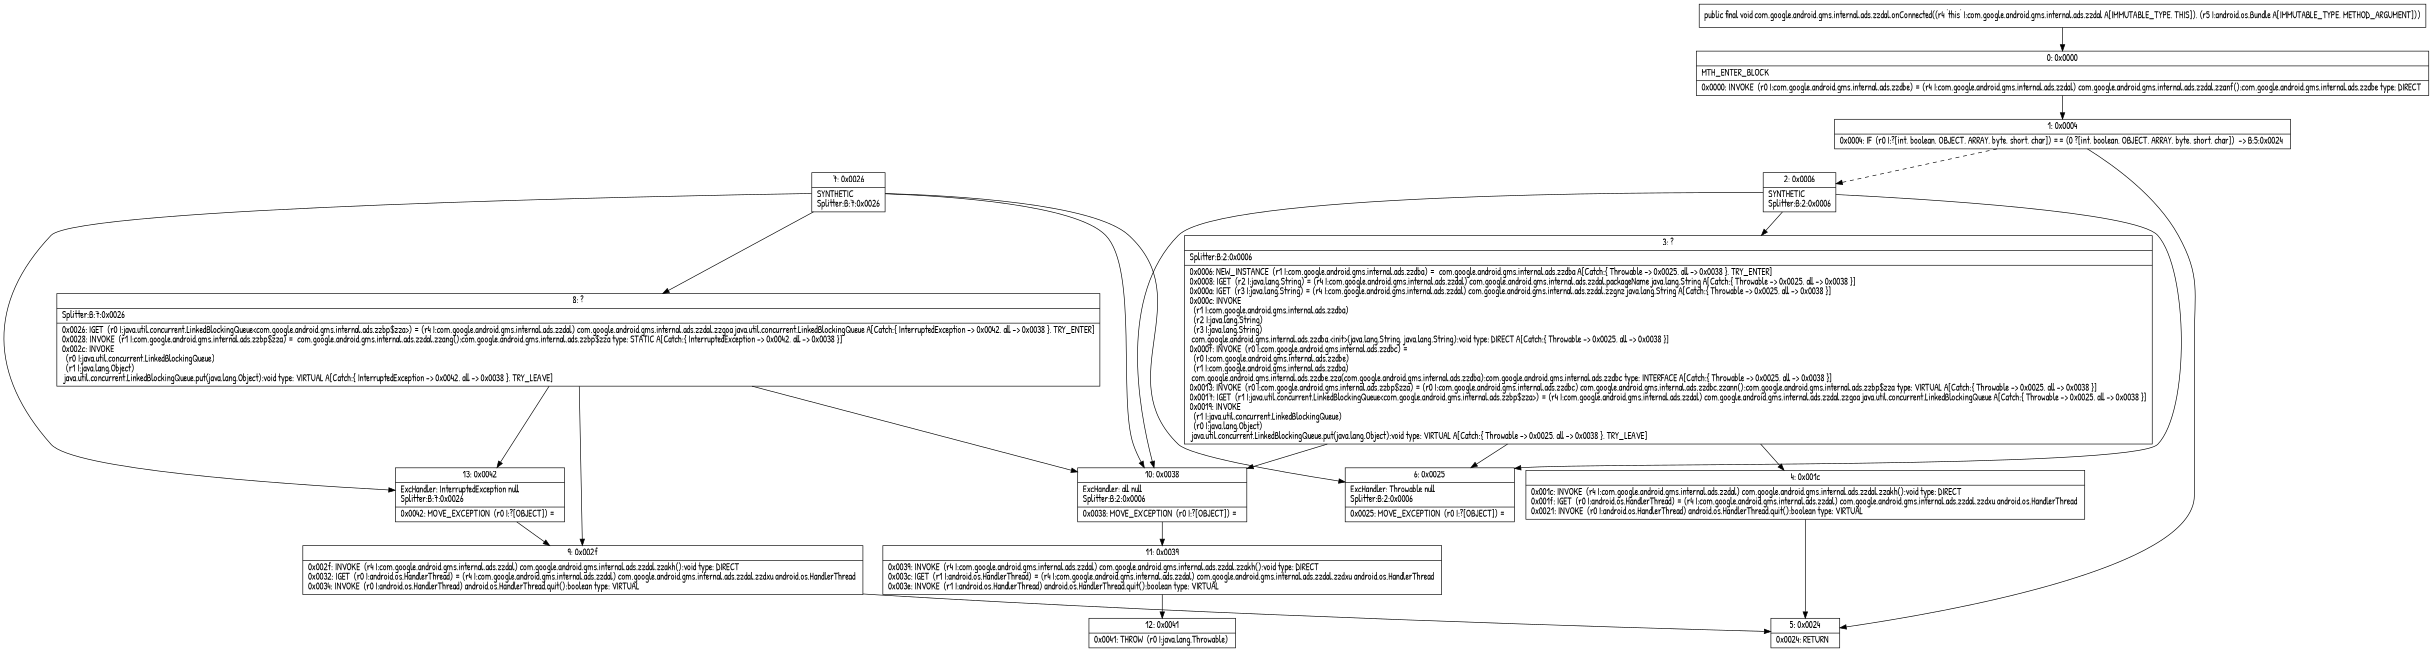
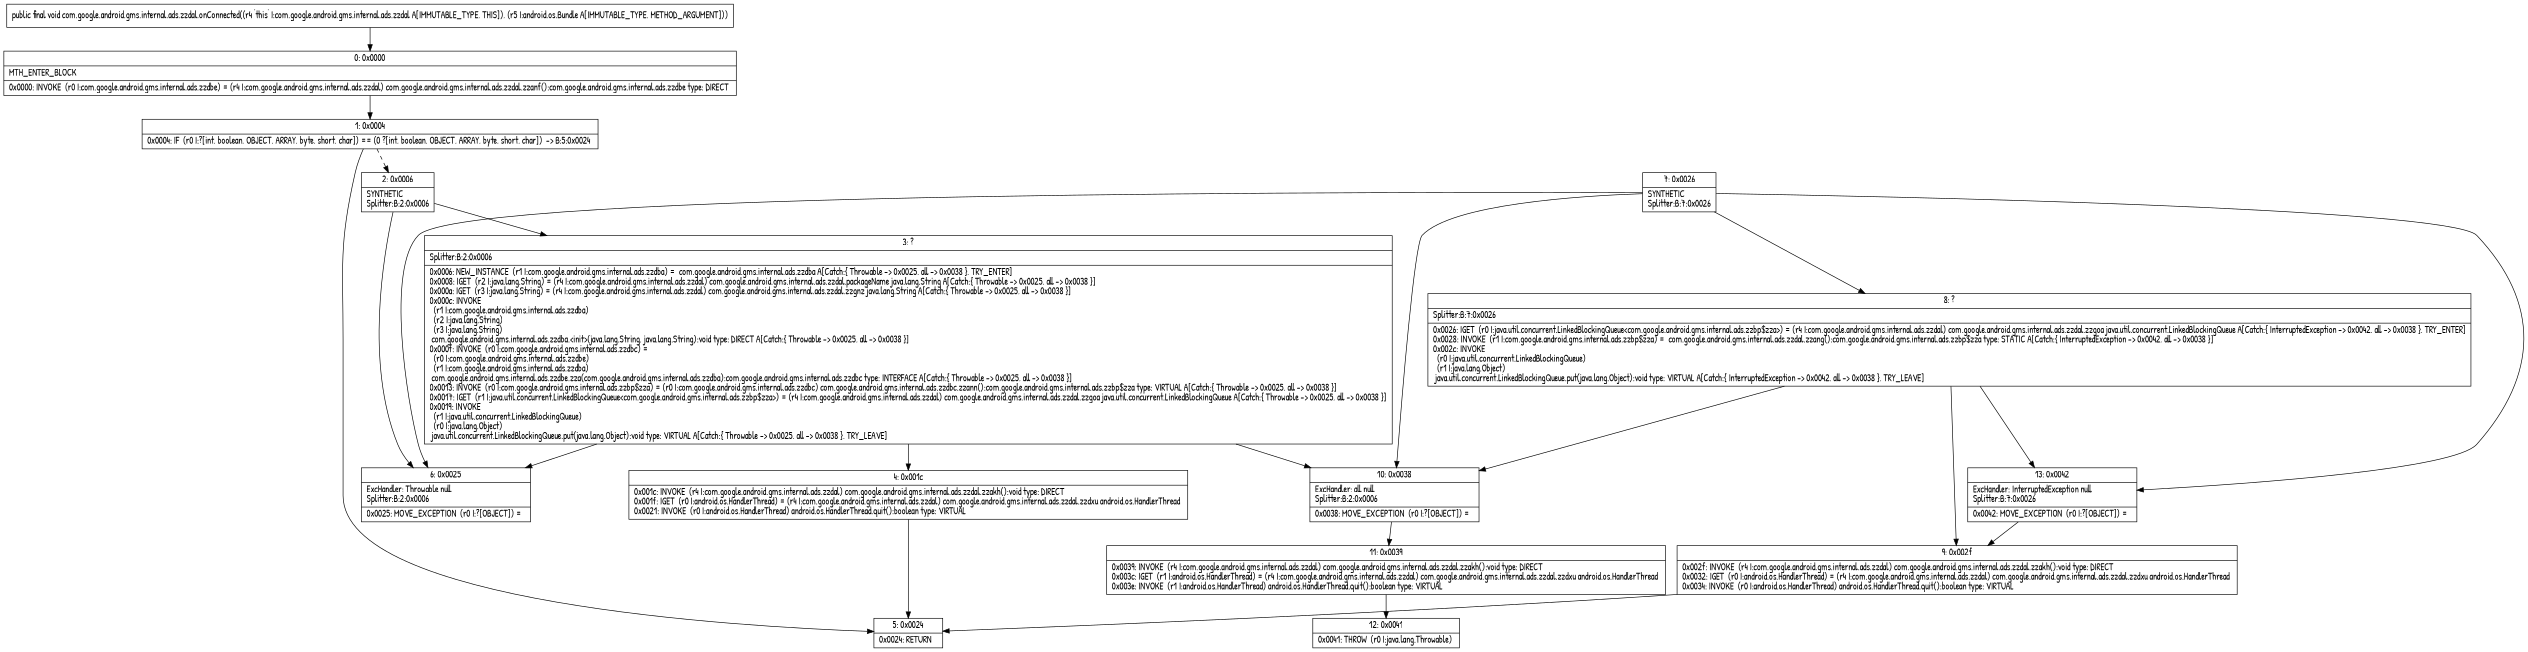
edge "2: 0x0006" -> "10: 0x0038": removed
